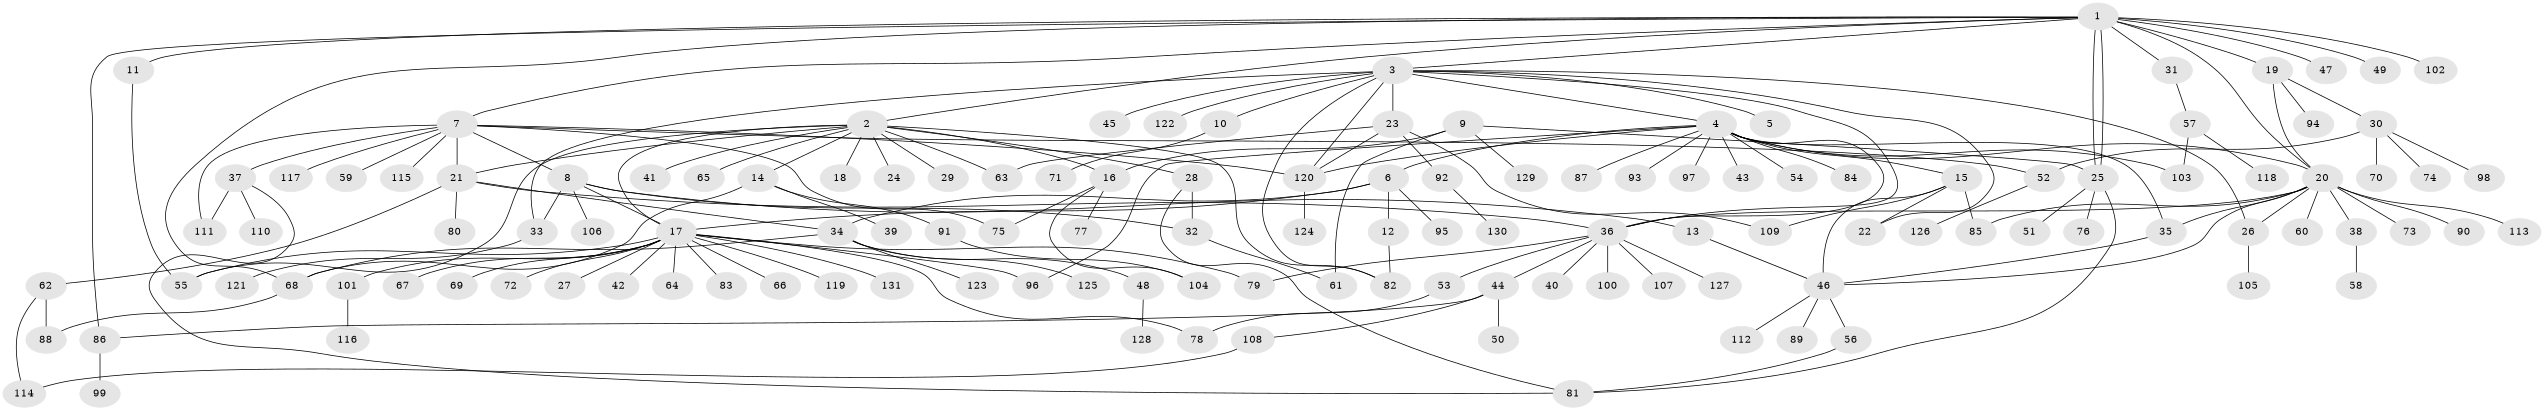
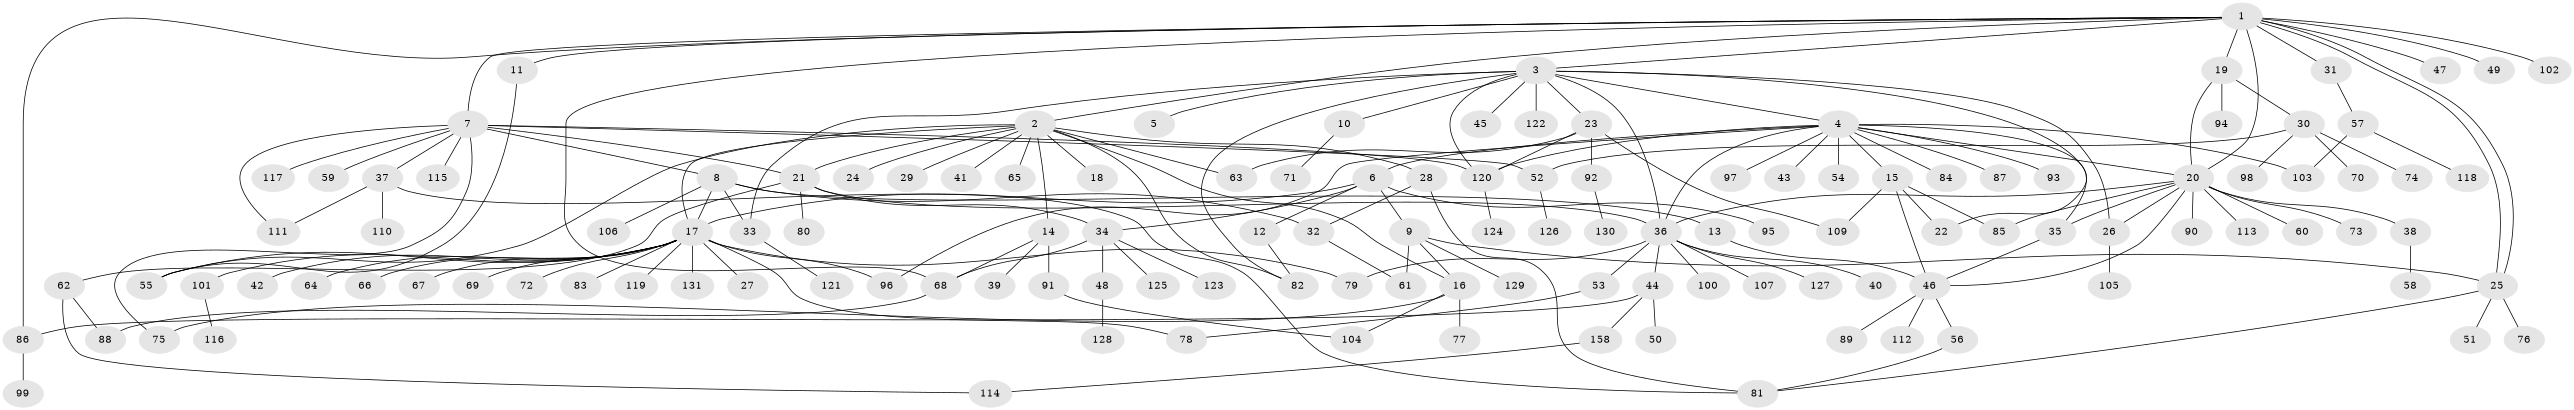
edge "6" -- "9": added
node "108": label "108" -> "158"
